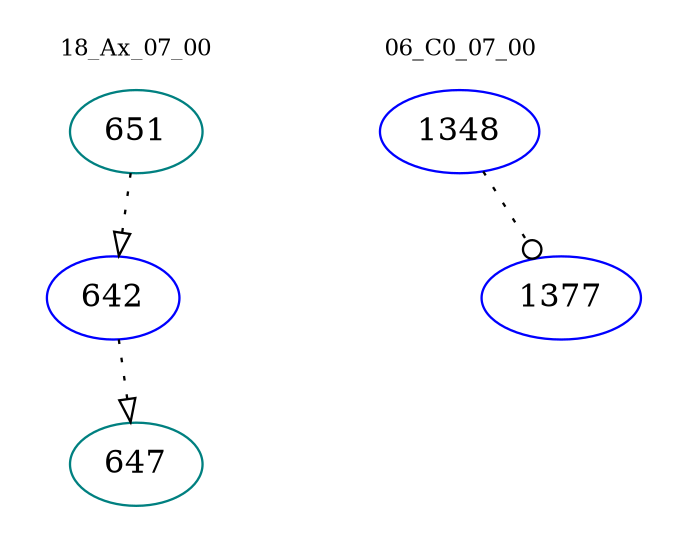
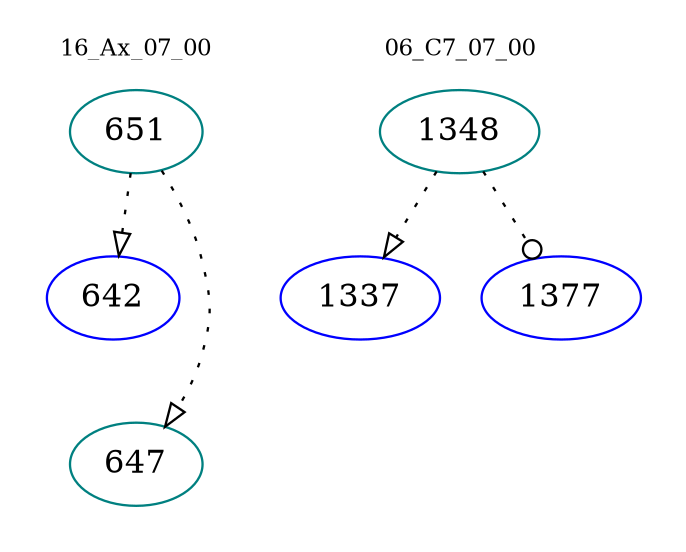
cluster "18_Ax_07_00": label "18_Ax_07_00" -> "16_Ax_07_00"
cluster "06_C0_07_00": label "06_C0_07_00" -> "06_C7_07_00"
node "1348": color blue -> teal
node "1337": added
edge "642" -> "647": now "651" -> "647"
